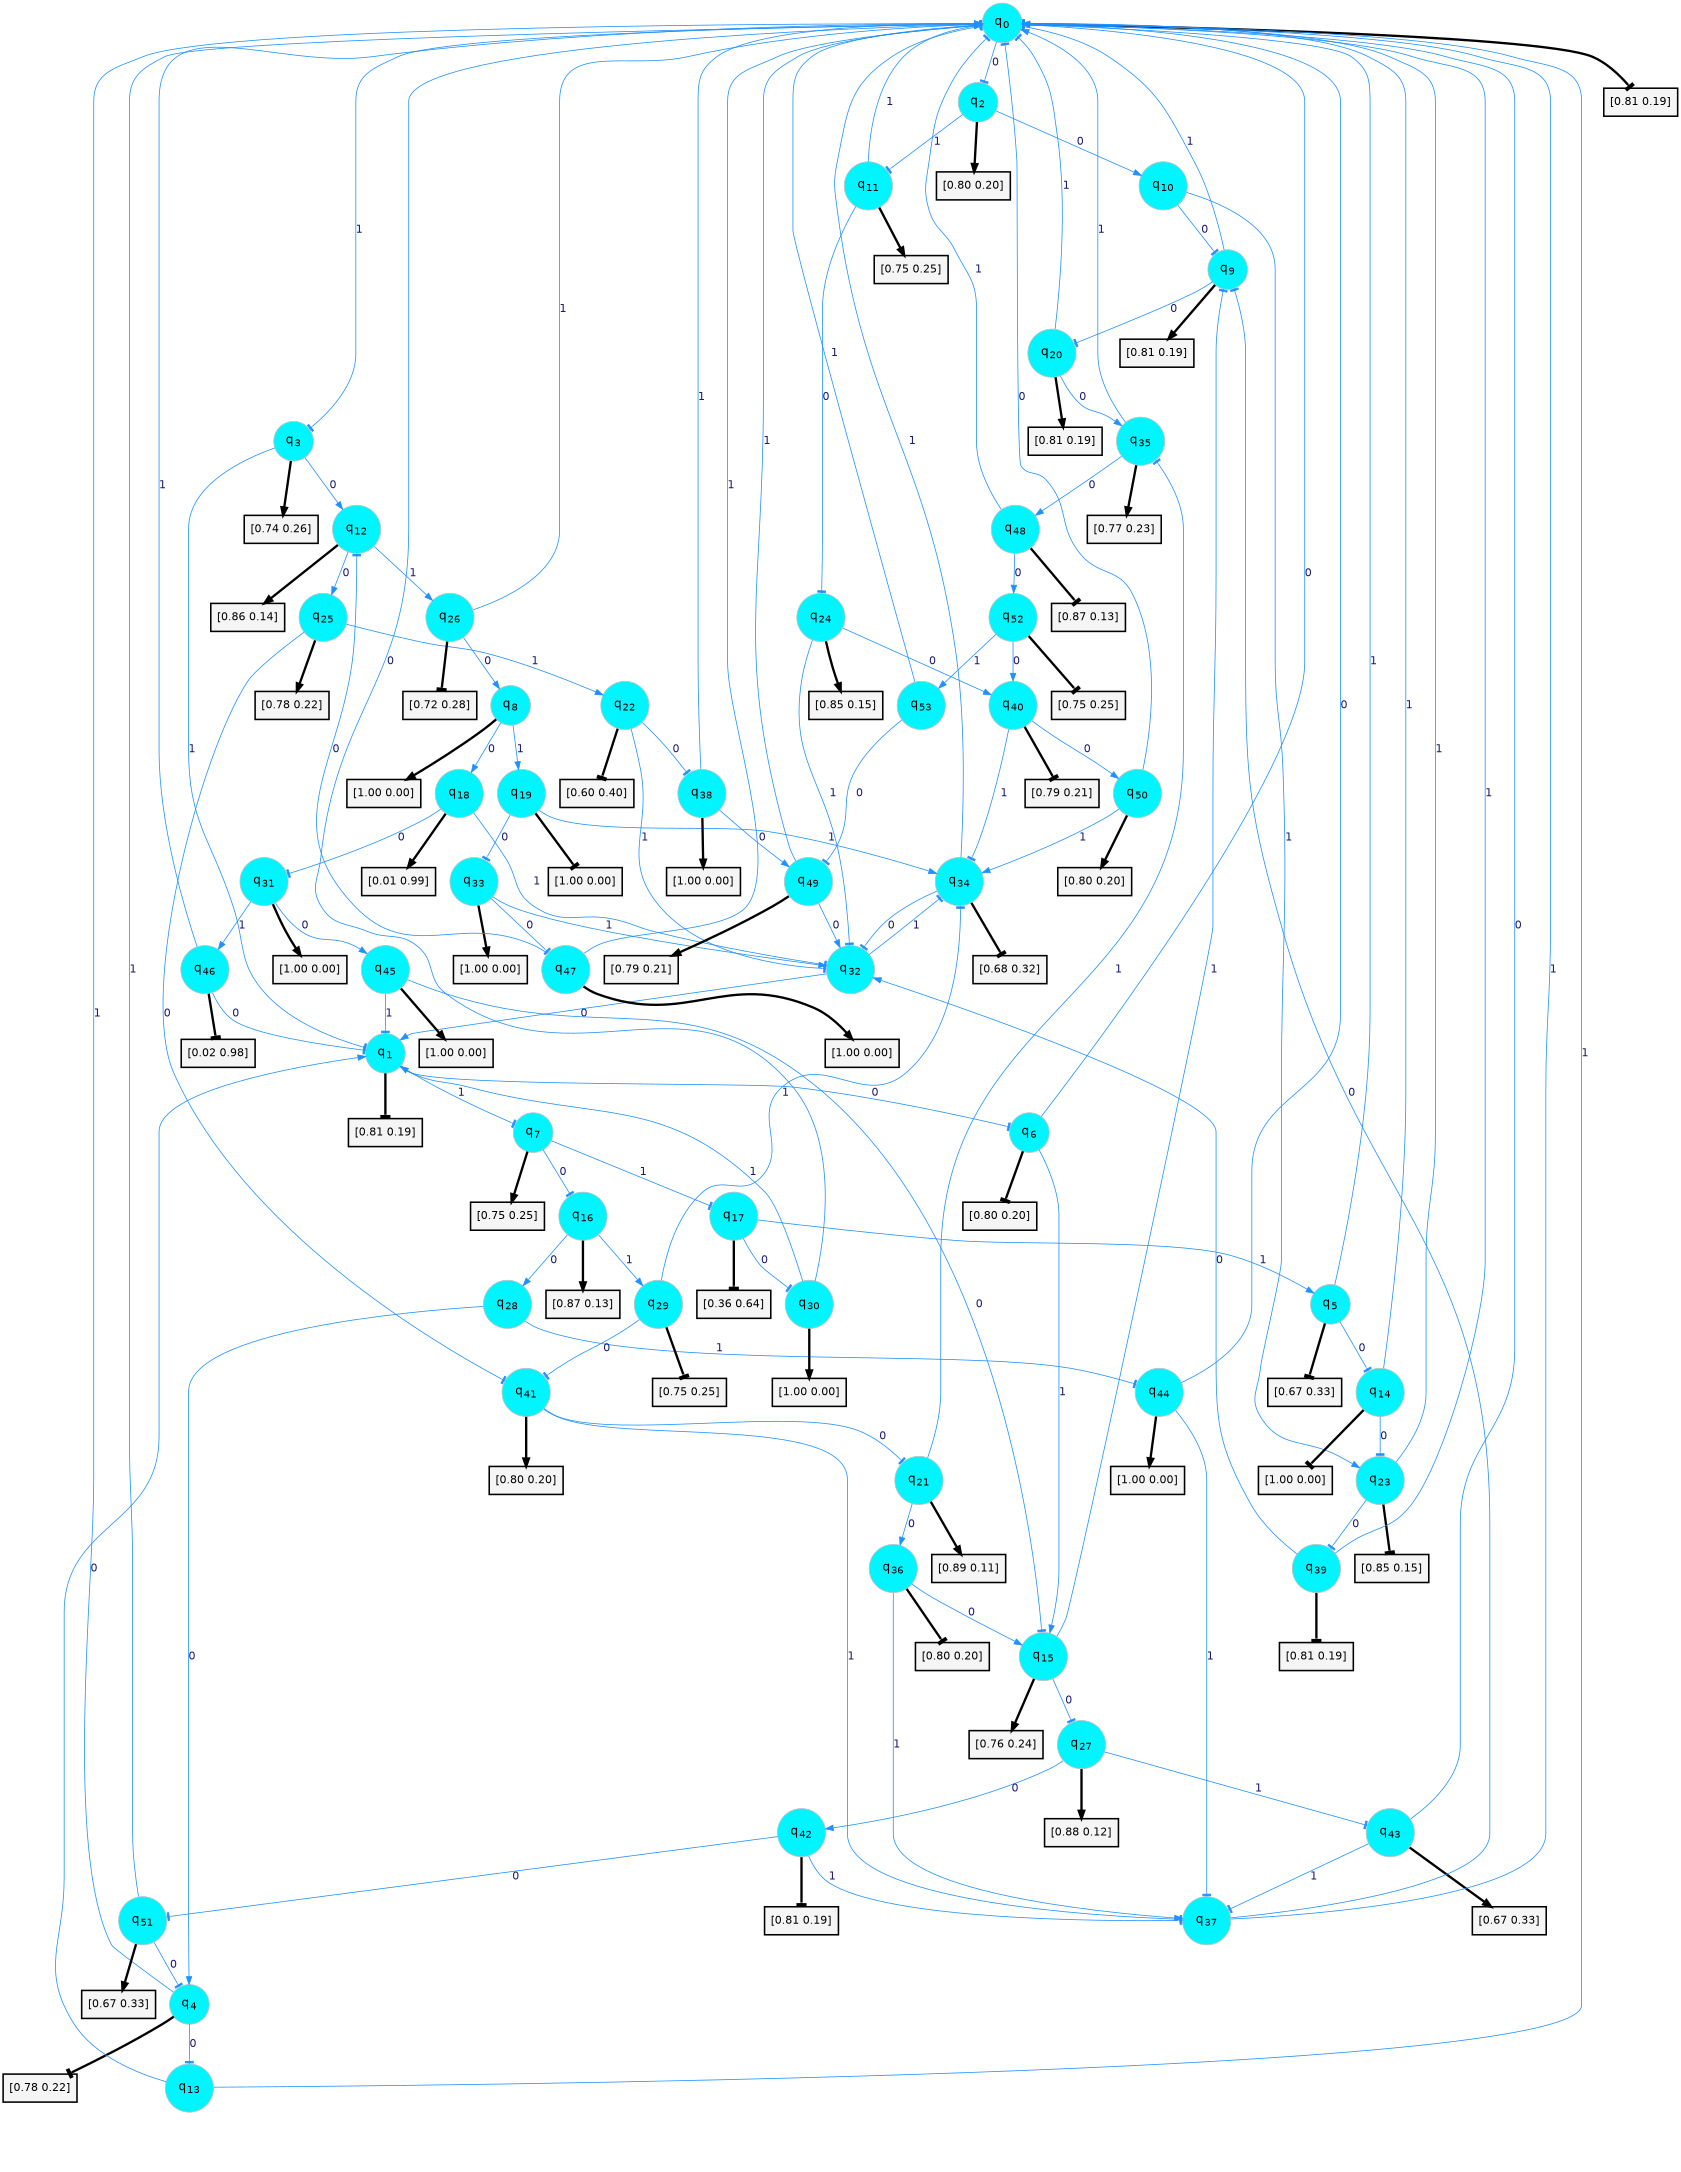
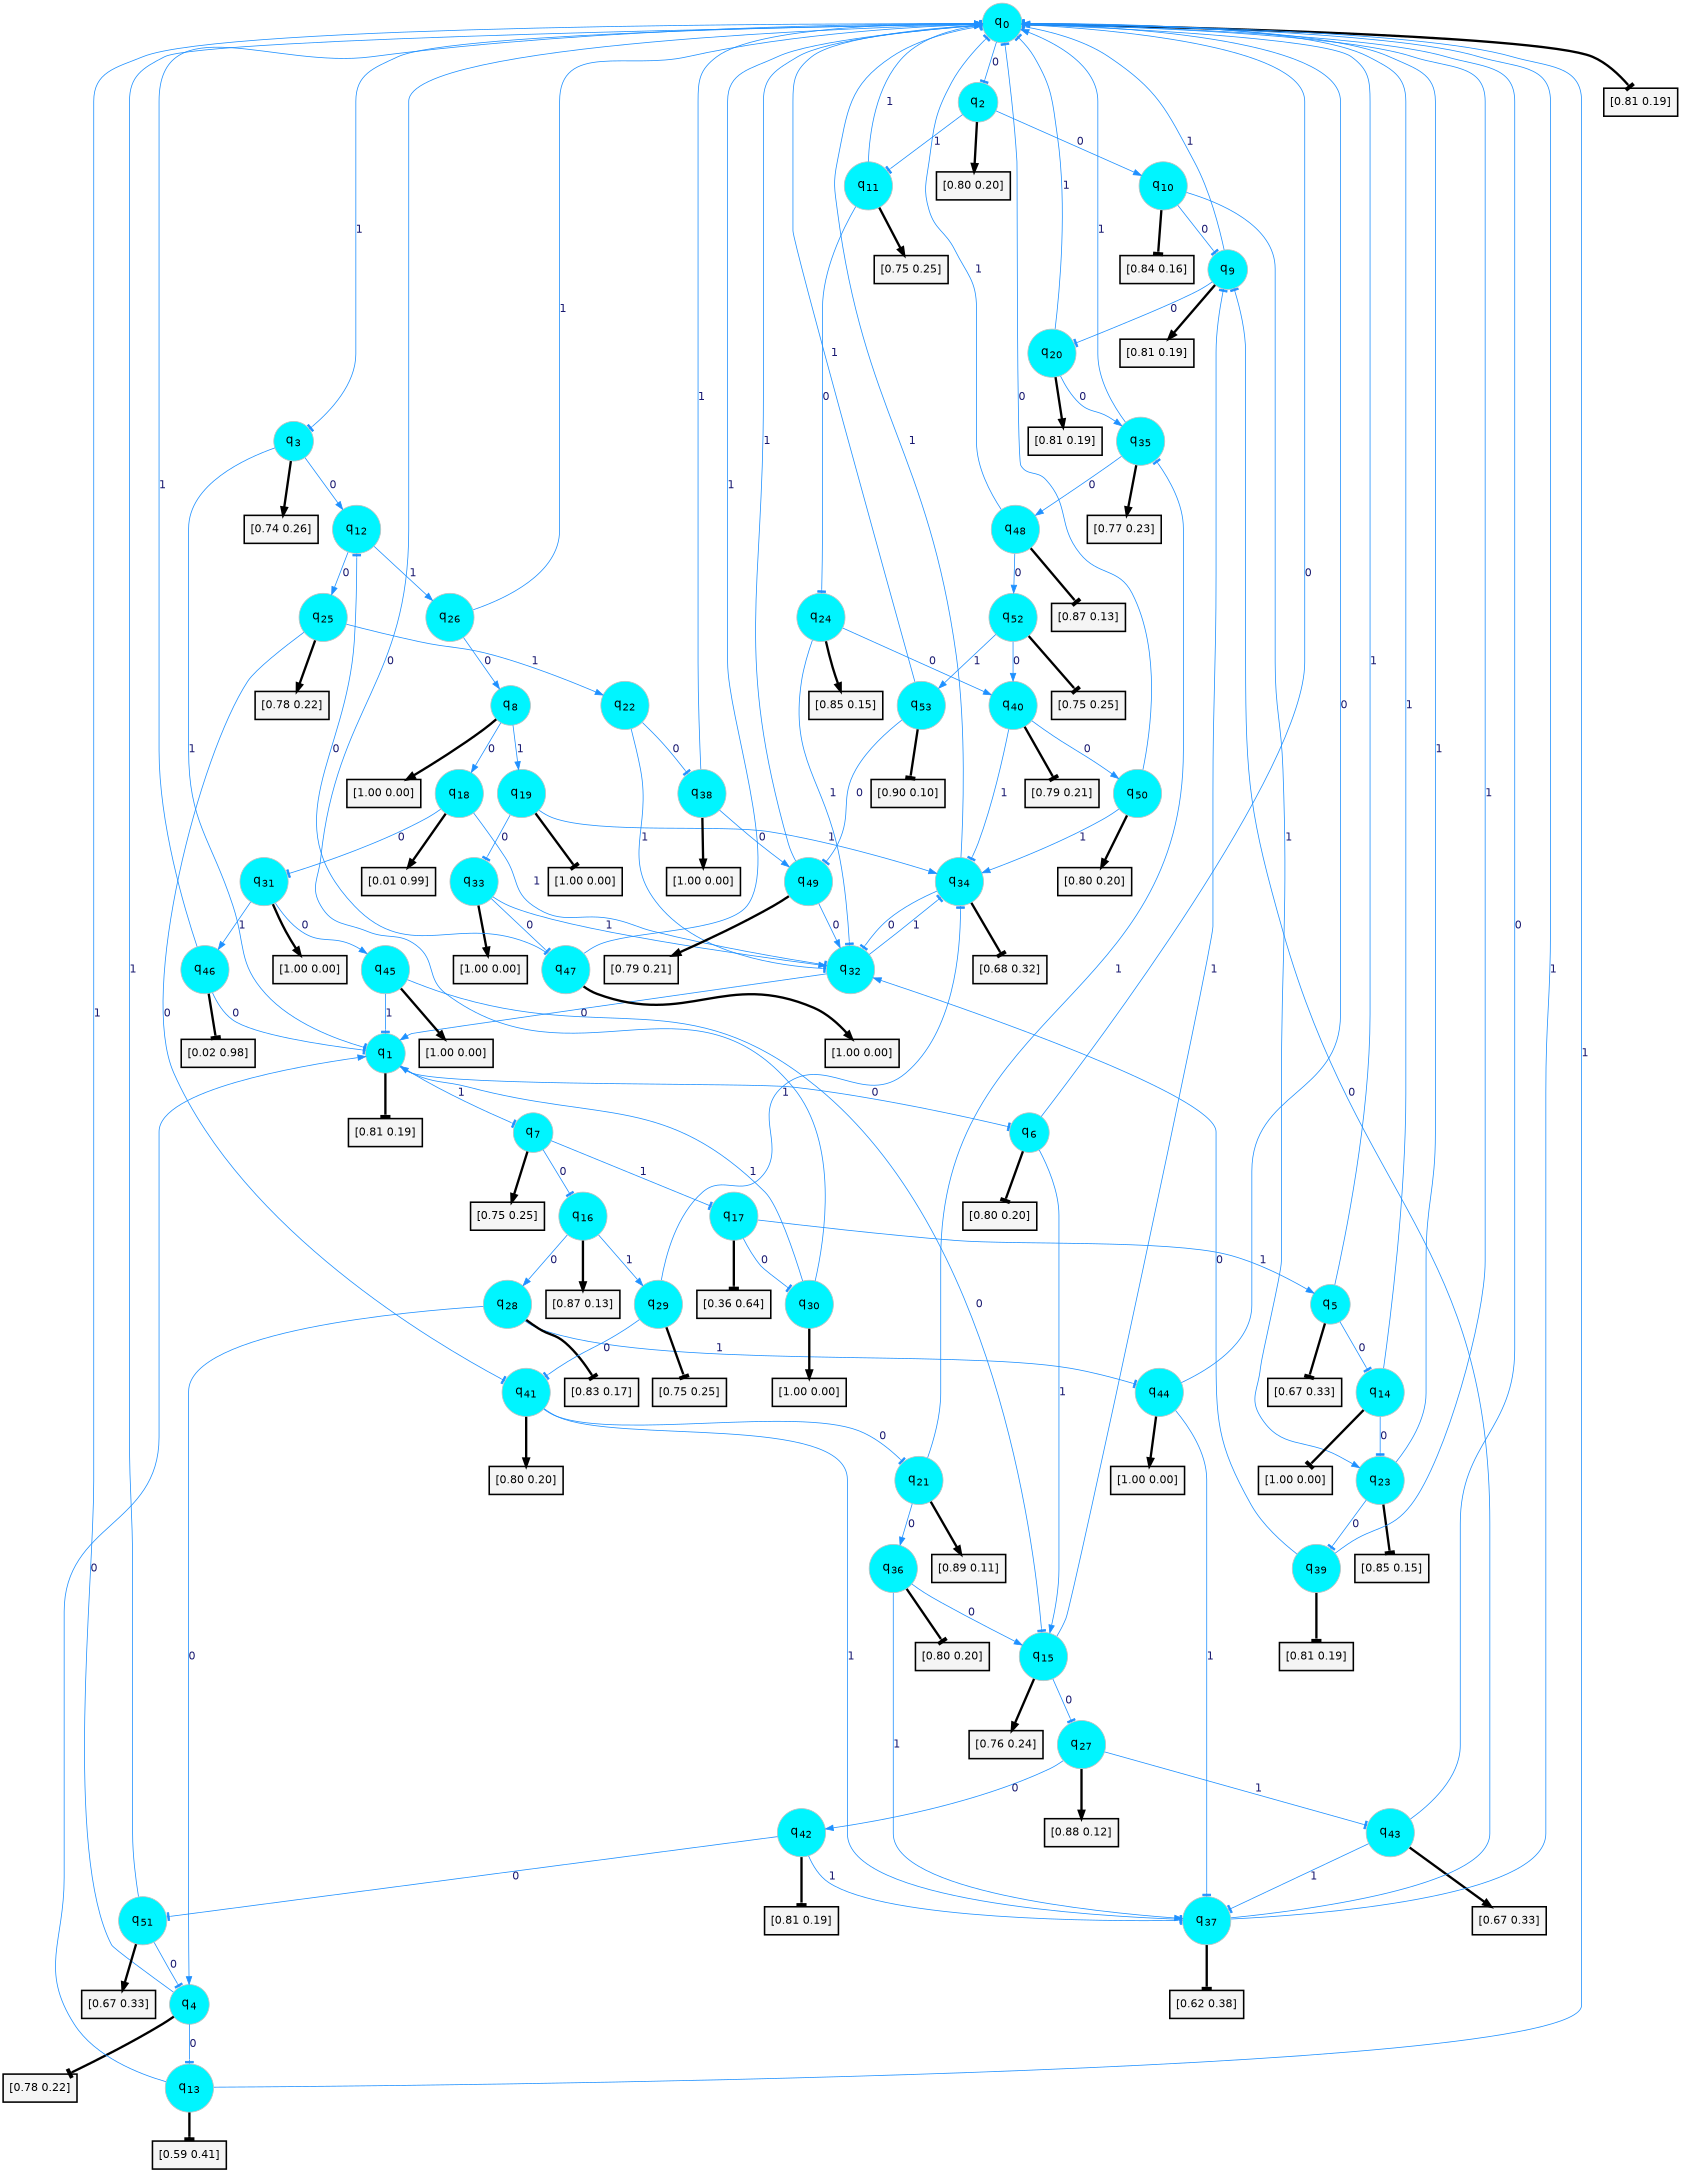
node "[0.84 0.16]": added
node "[0.86 0.14]": removed
node "[0.72 0.28]": removed
node "[0.60 0.40]": removed
node "[0.90 0.10]": added
node "[0.83 0.17]": added
node "[0.62 0.38]": added
node "[0.59 0.41]": added
